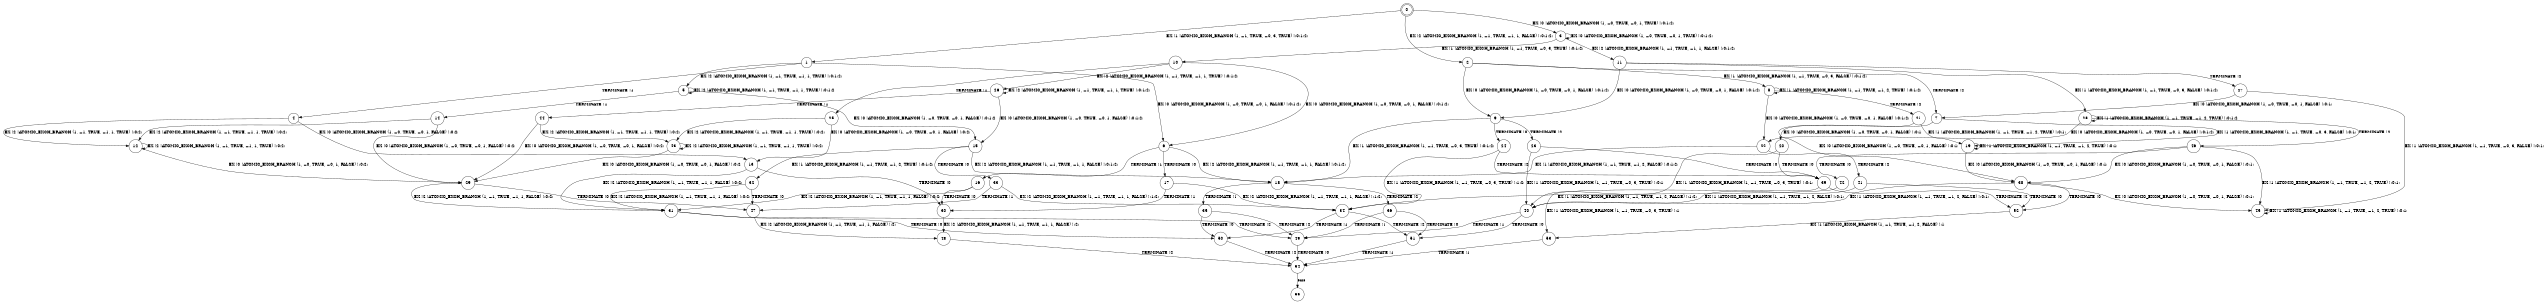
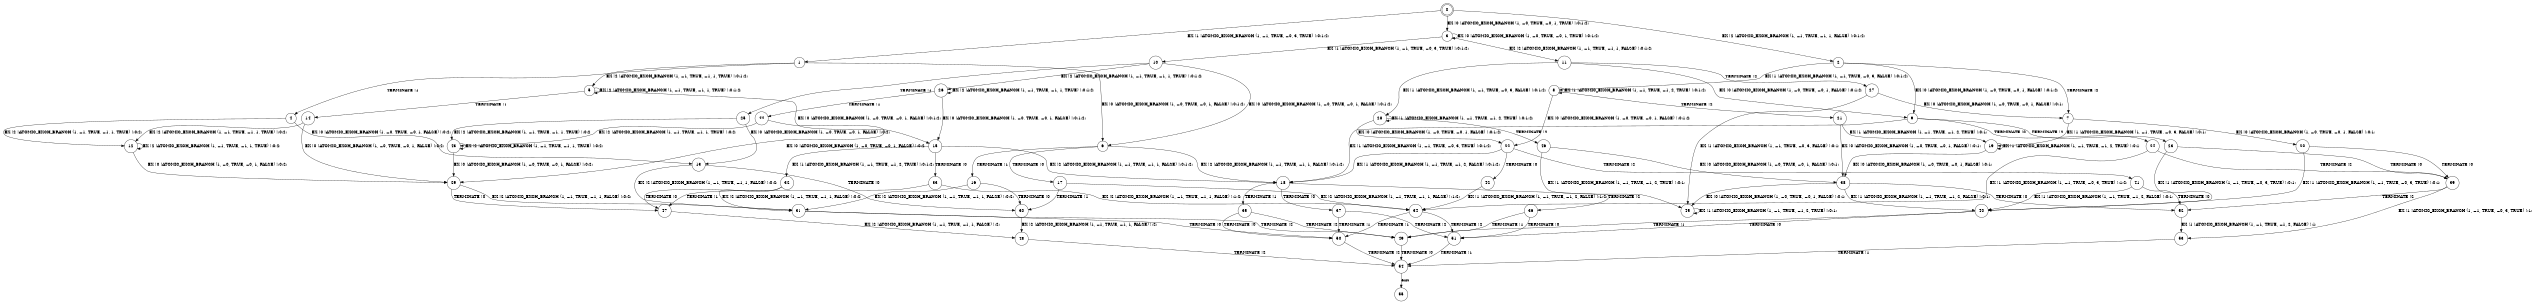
edge "46" -> "42": now "22" -> "42"
node "37": added
